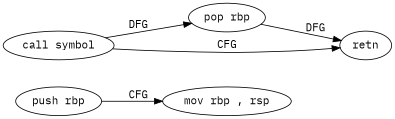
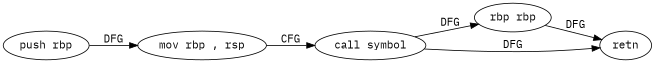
node "pop rbp": label "pop rbp" -> "rbp rbp"
edge "call symbol" -> "retn": label "CFG" -> "DFG"
edge "mov rbp , rsp" -> "call symbol": added, label "CFG"
edge "push rbp" -> "mov rbp , rsp": label "CFG" -> "DFG"
